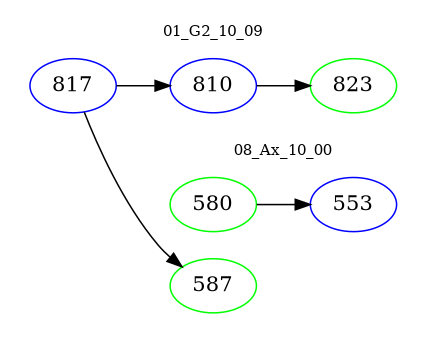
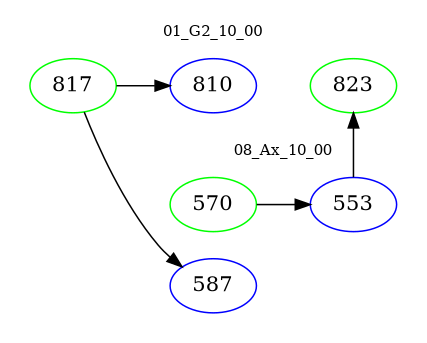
cluster "01_G2_10_09": label "01_G2_10_09" -> "01_G2_10_00"
node "817": color blue -> green
edge "810" -> "823": now "553" -> "823"
node "580": label "580" -> "570"
node "587": color green -> blue
